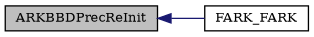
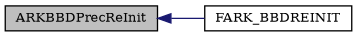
node "FARK_FARK": label "FARK_FARK" -> "FARK_BBDREINIT"
